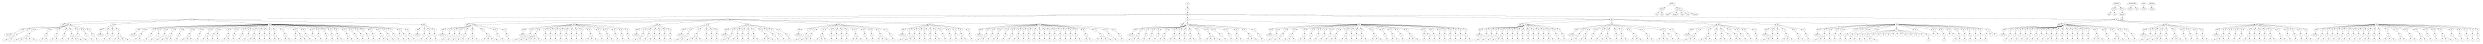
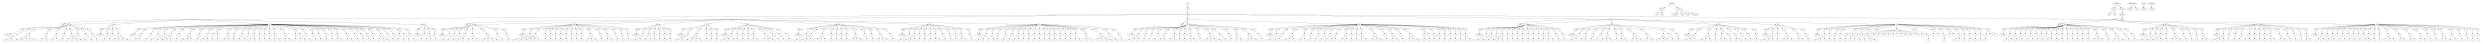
node "genre": removed
